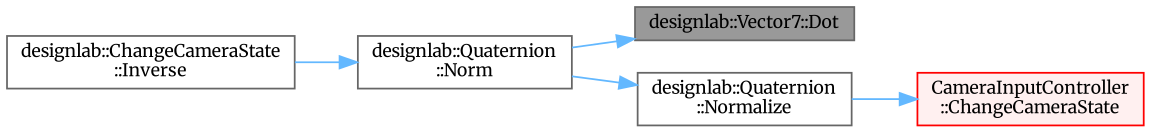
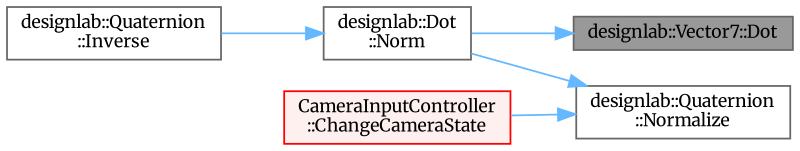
node "designlab::ChangeCameraState ::Inverse": label "designlab::ChangeCameraState ::Inverse" -> "designlab::Quaternion ::Inverse"
node "designlab::Quaternion ::Norm": label "designlab::Quaternion ::Norm" -> "designlab::Dot ::Norm"
edge "designlab::Quaternion ::Normalize" -> "CameraInputController ::ChangeCameraState": reversed
